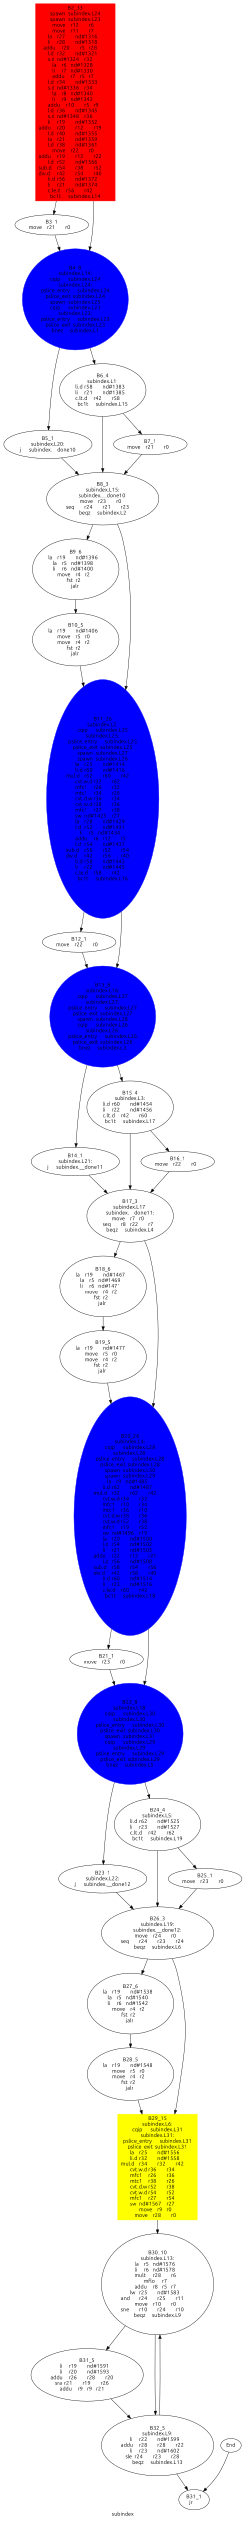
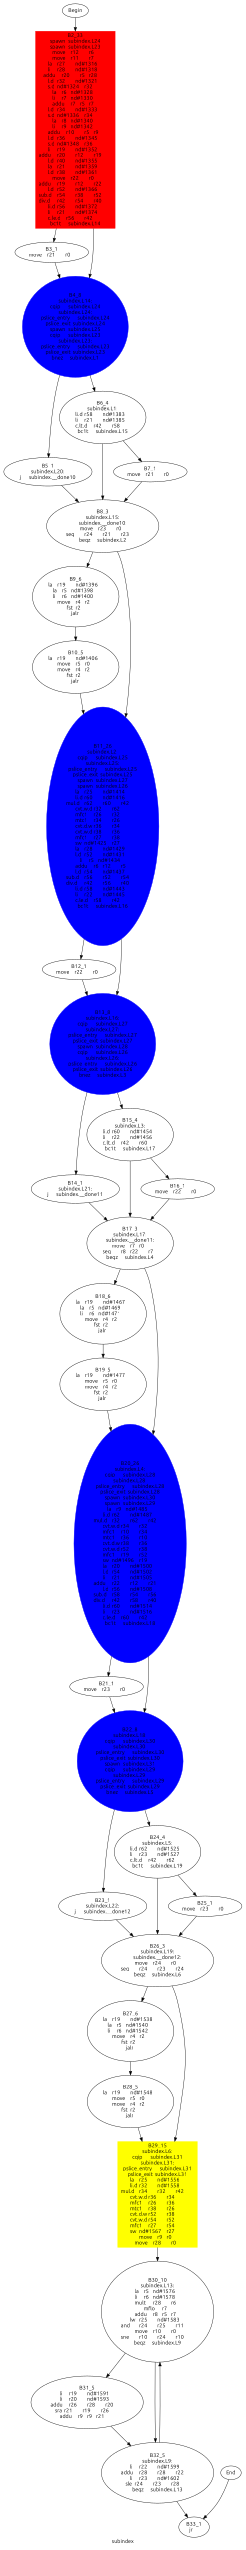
node "Begin": added
node "B31_1 jr": label "B31_1 jr" -> "B33_1 jr"
